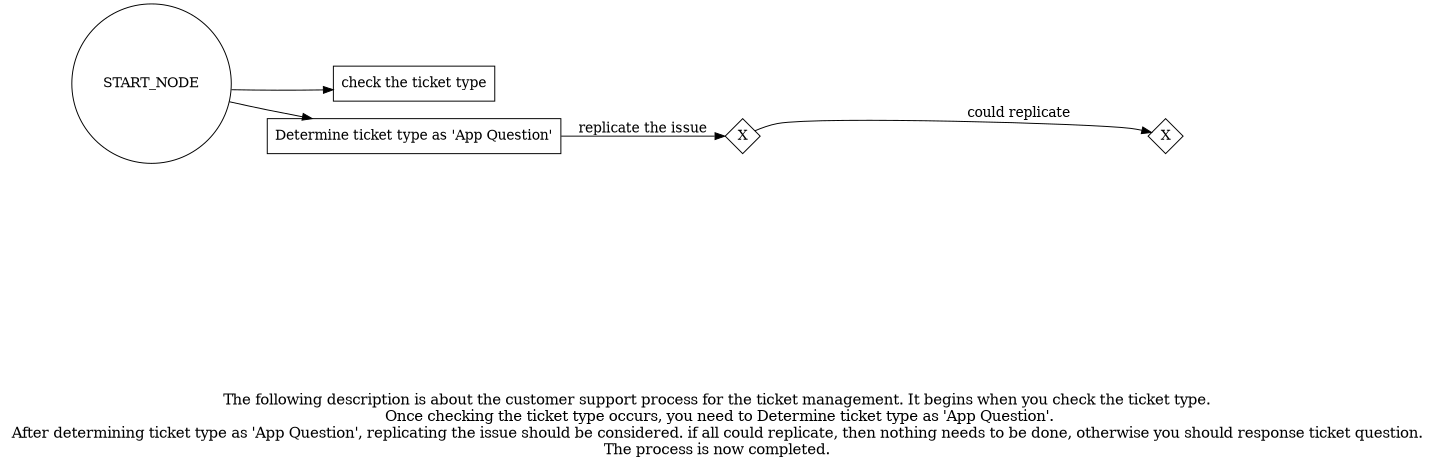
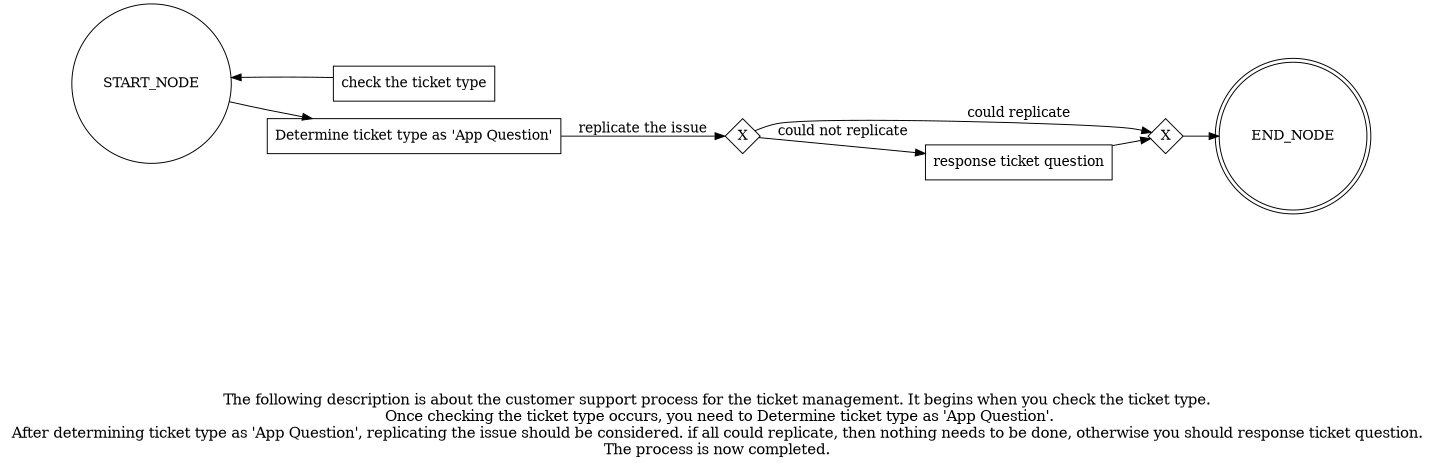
edge "START_NODE" -> "check the ticket type": reversed
node "END_NODE": added
node "response ticket question": added
